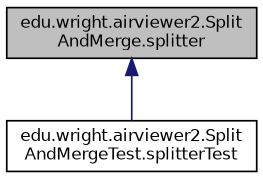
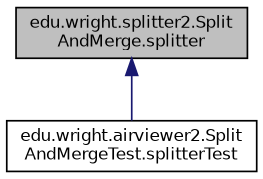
node "edu.wright.airviewer2.Split AndMerge.splitter": label "edu.wright.airviewer2.Split AndMerge.splitter" -> "edu.wright.splitter2.Split AndMerge.splitter"
